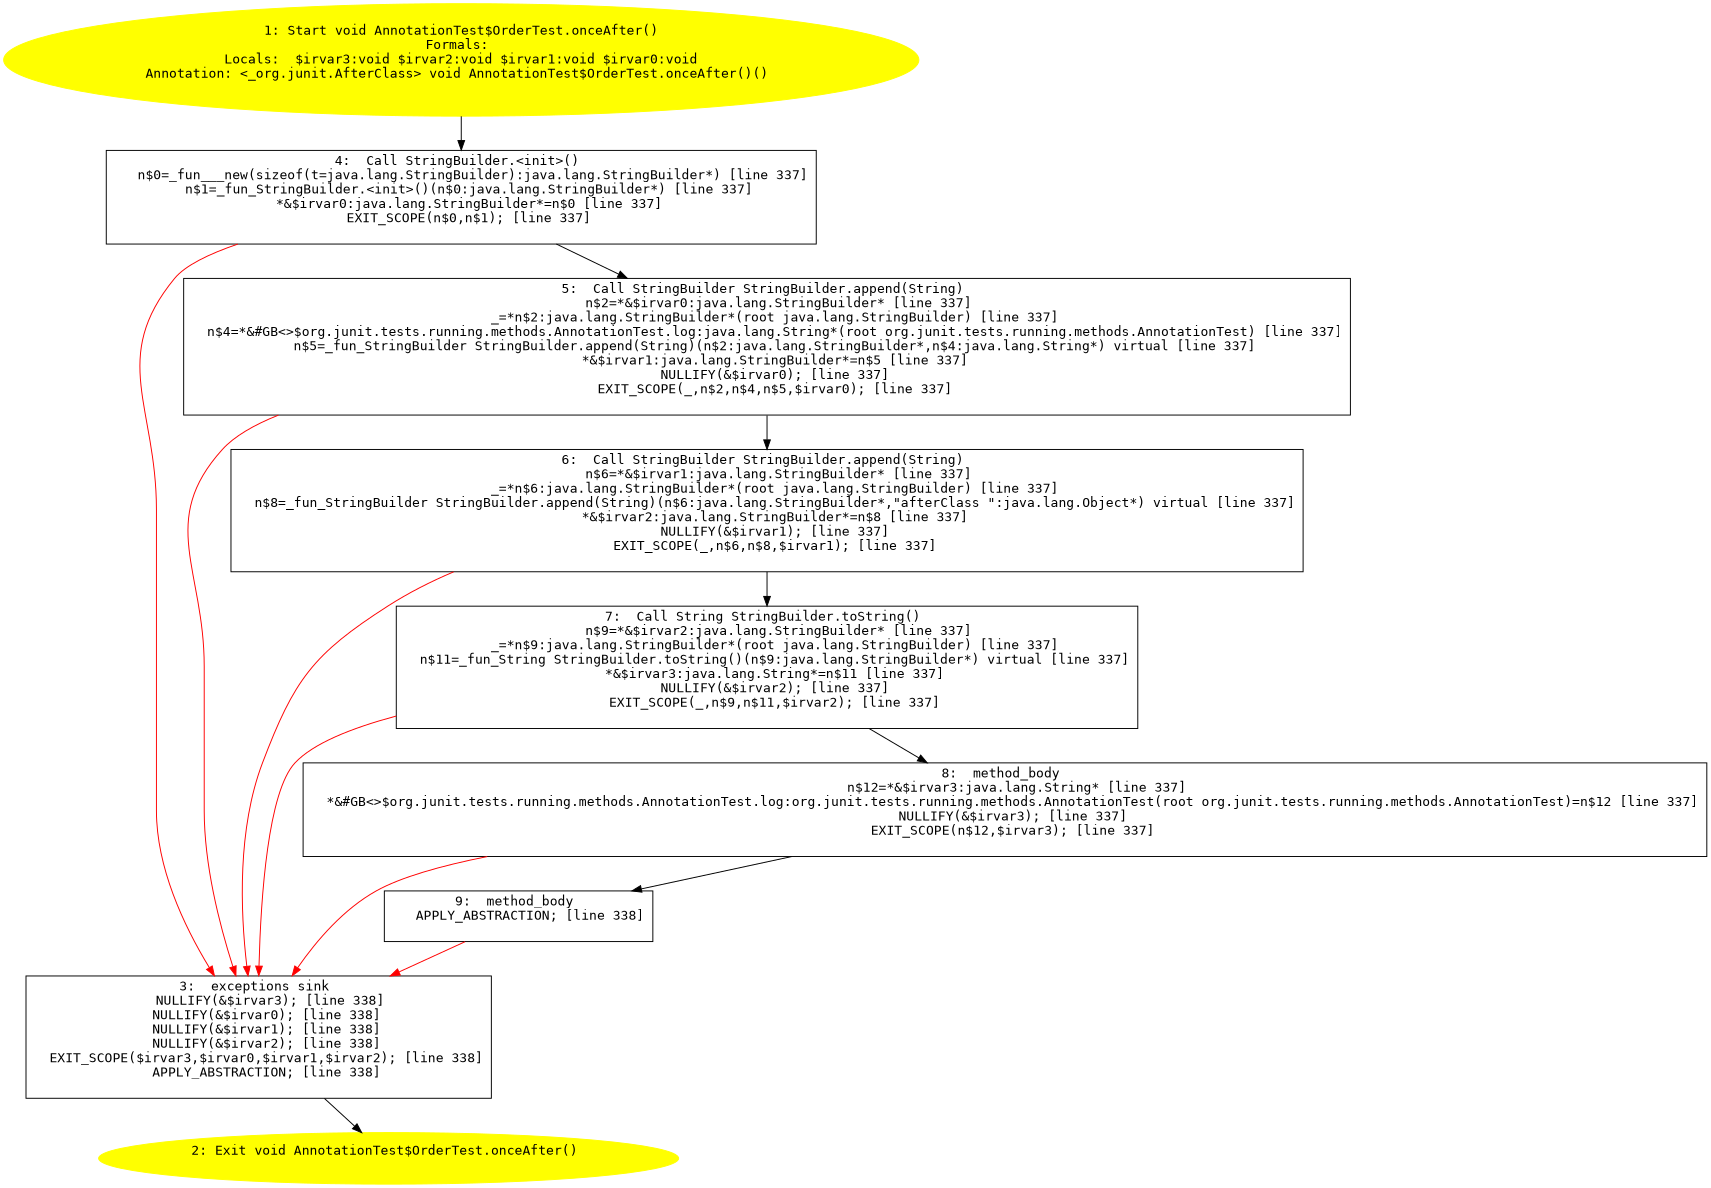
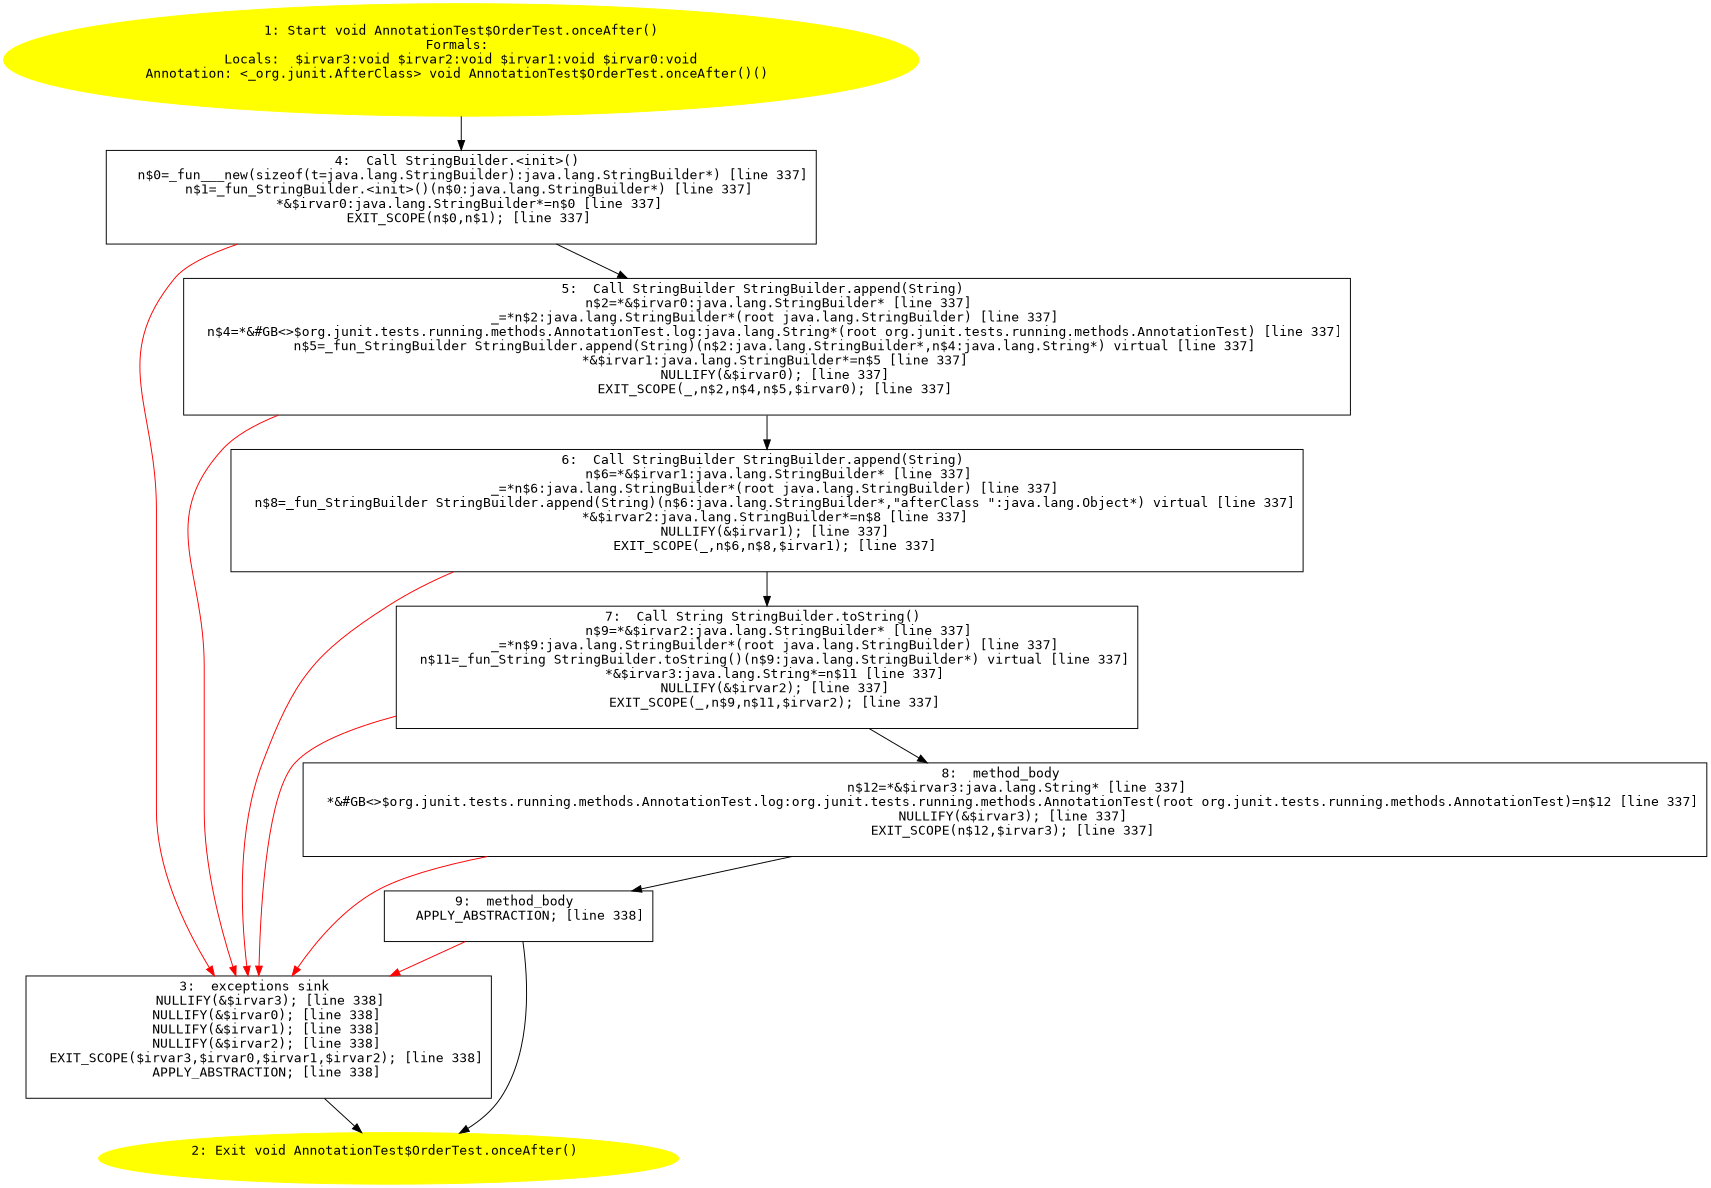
edge "9:  method_body APPLY_ABSTRACTION; [line 338]" -> "2: Exit void AnnotationTest$OrderTest.onceAfter()": added
